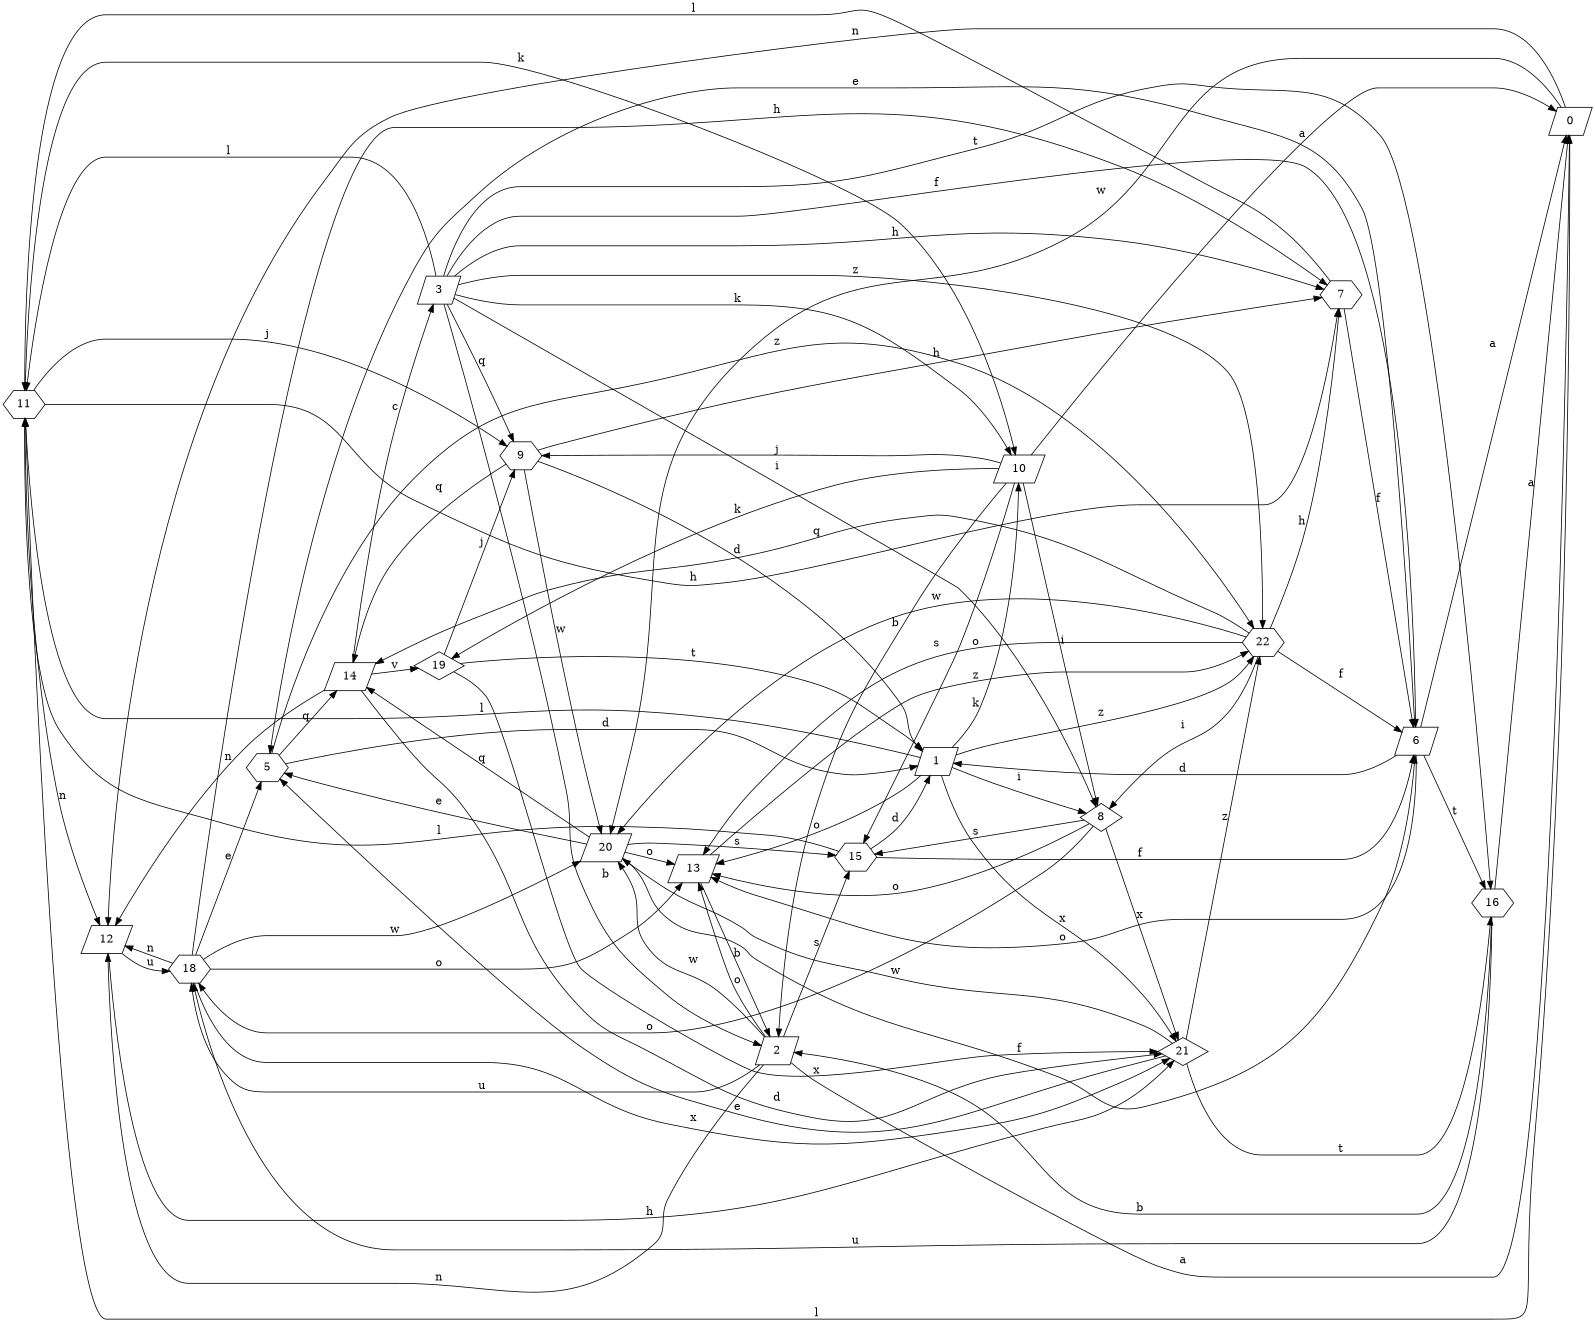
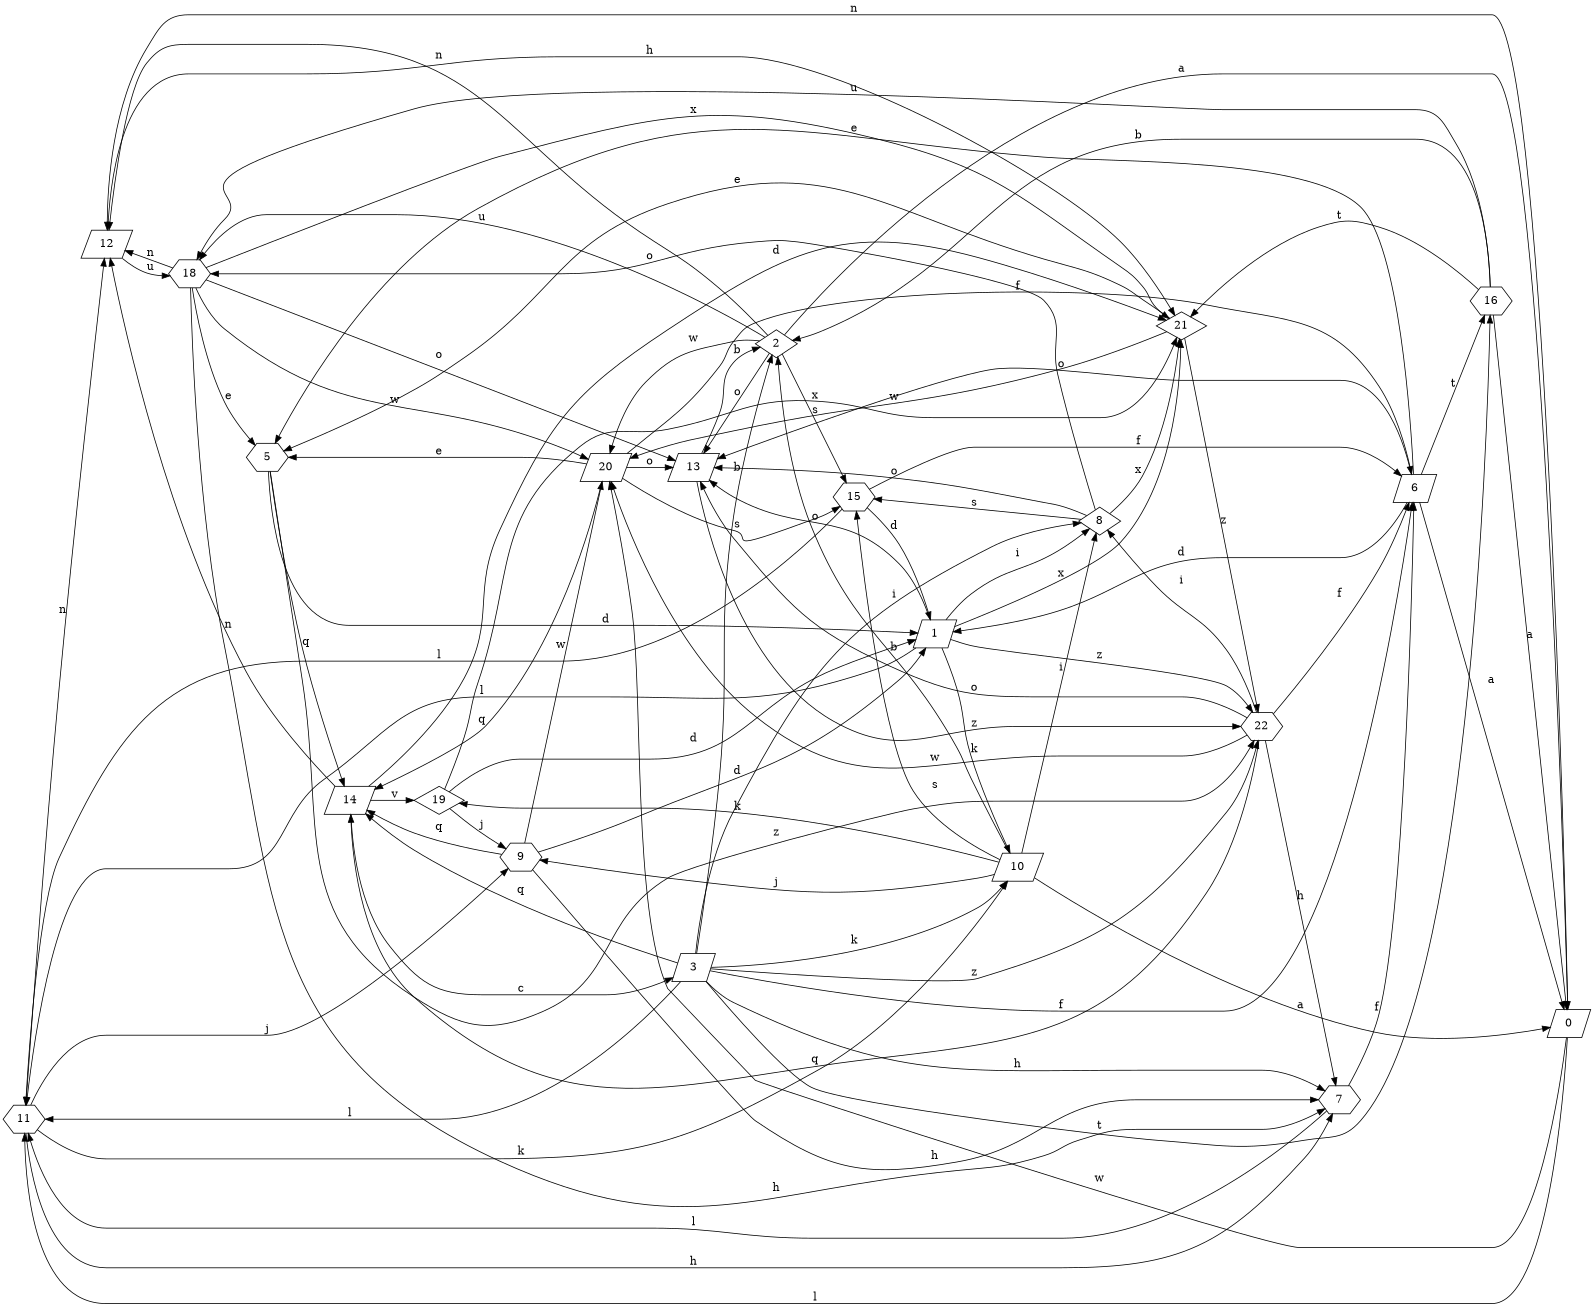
edge "3" -> "9": now "3" -> "14"
edge "19" -> "1": label "t" -> "d"
node "2": shape parallelogram -> diamond
edge "21" -> "16": reversed
